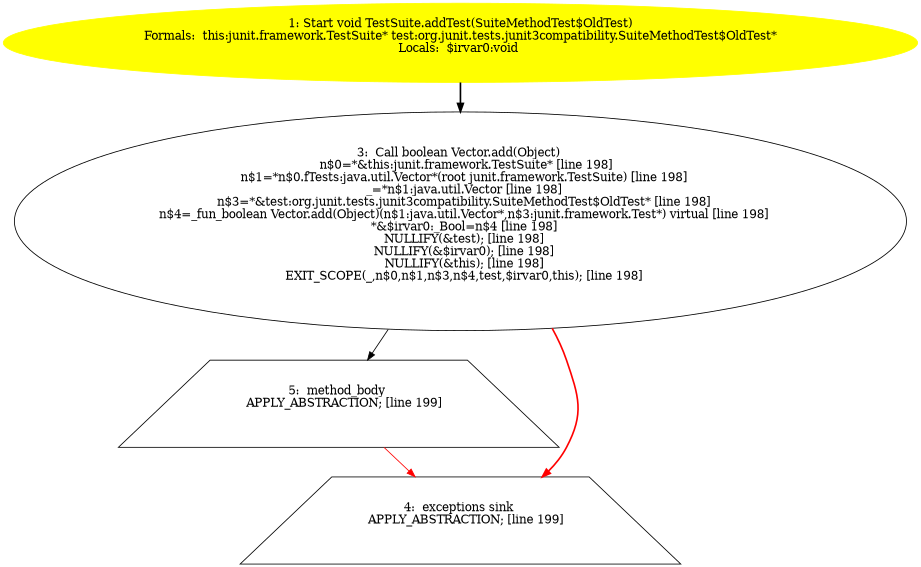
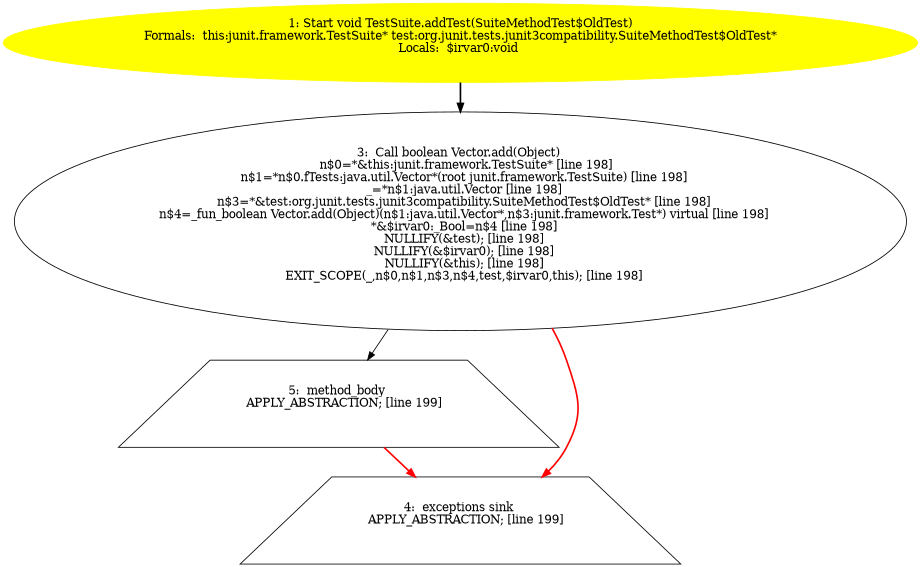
edge "5:  method_body APPLY_ABSTRACTION; [line 199]" -> "4:  exceptions sink APPLY_ABSTRACTION; [line 199]": style solid -> bold
